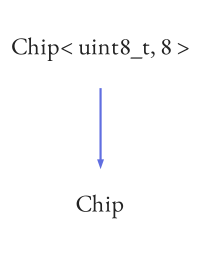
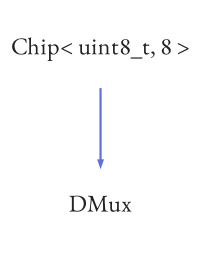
node "Chip": label "Chip" -> "DMux"
